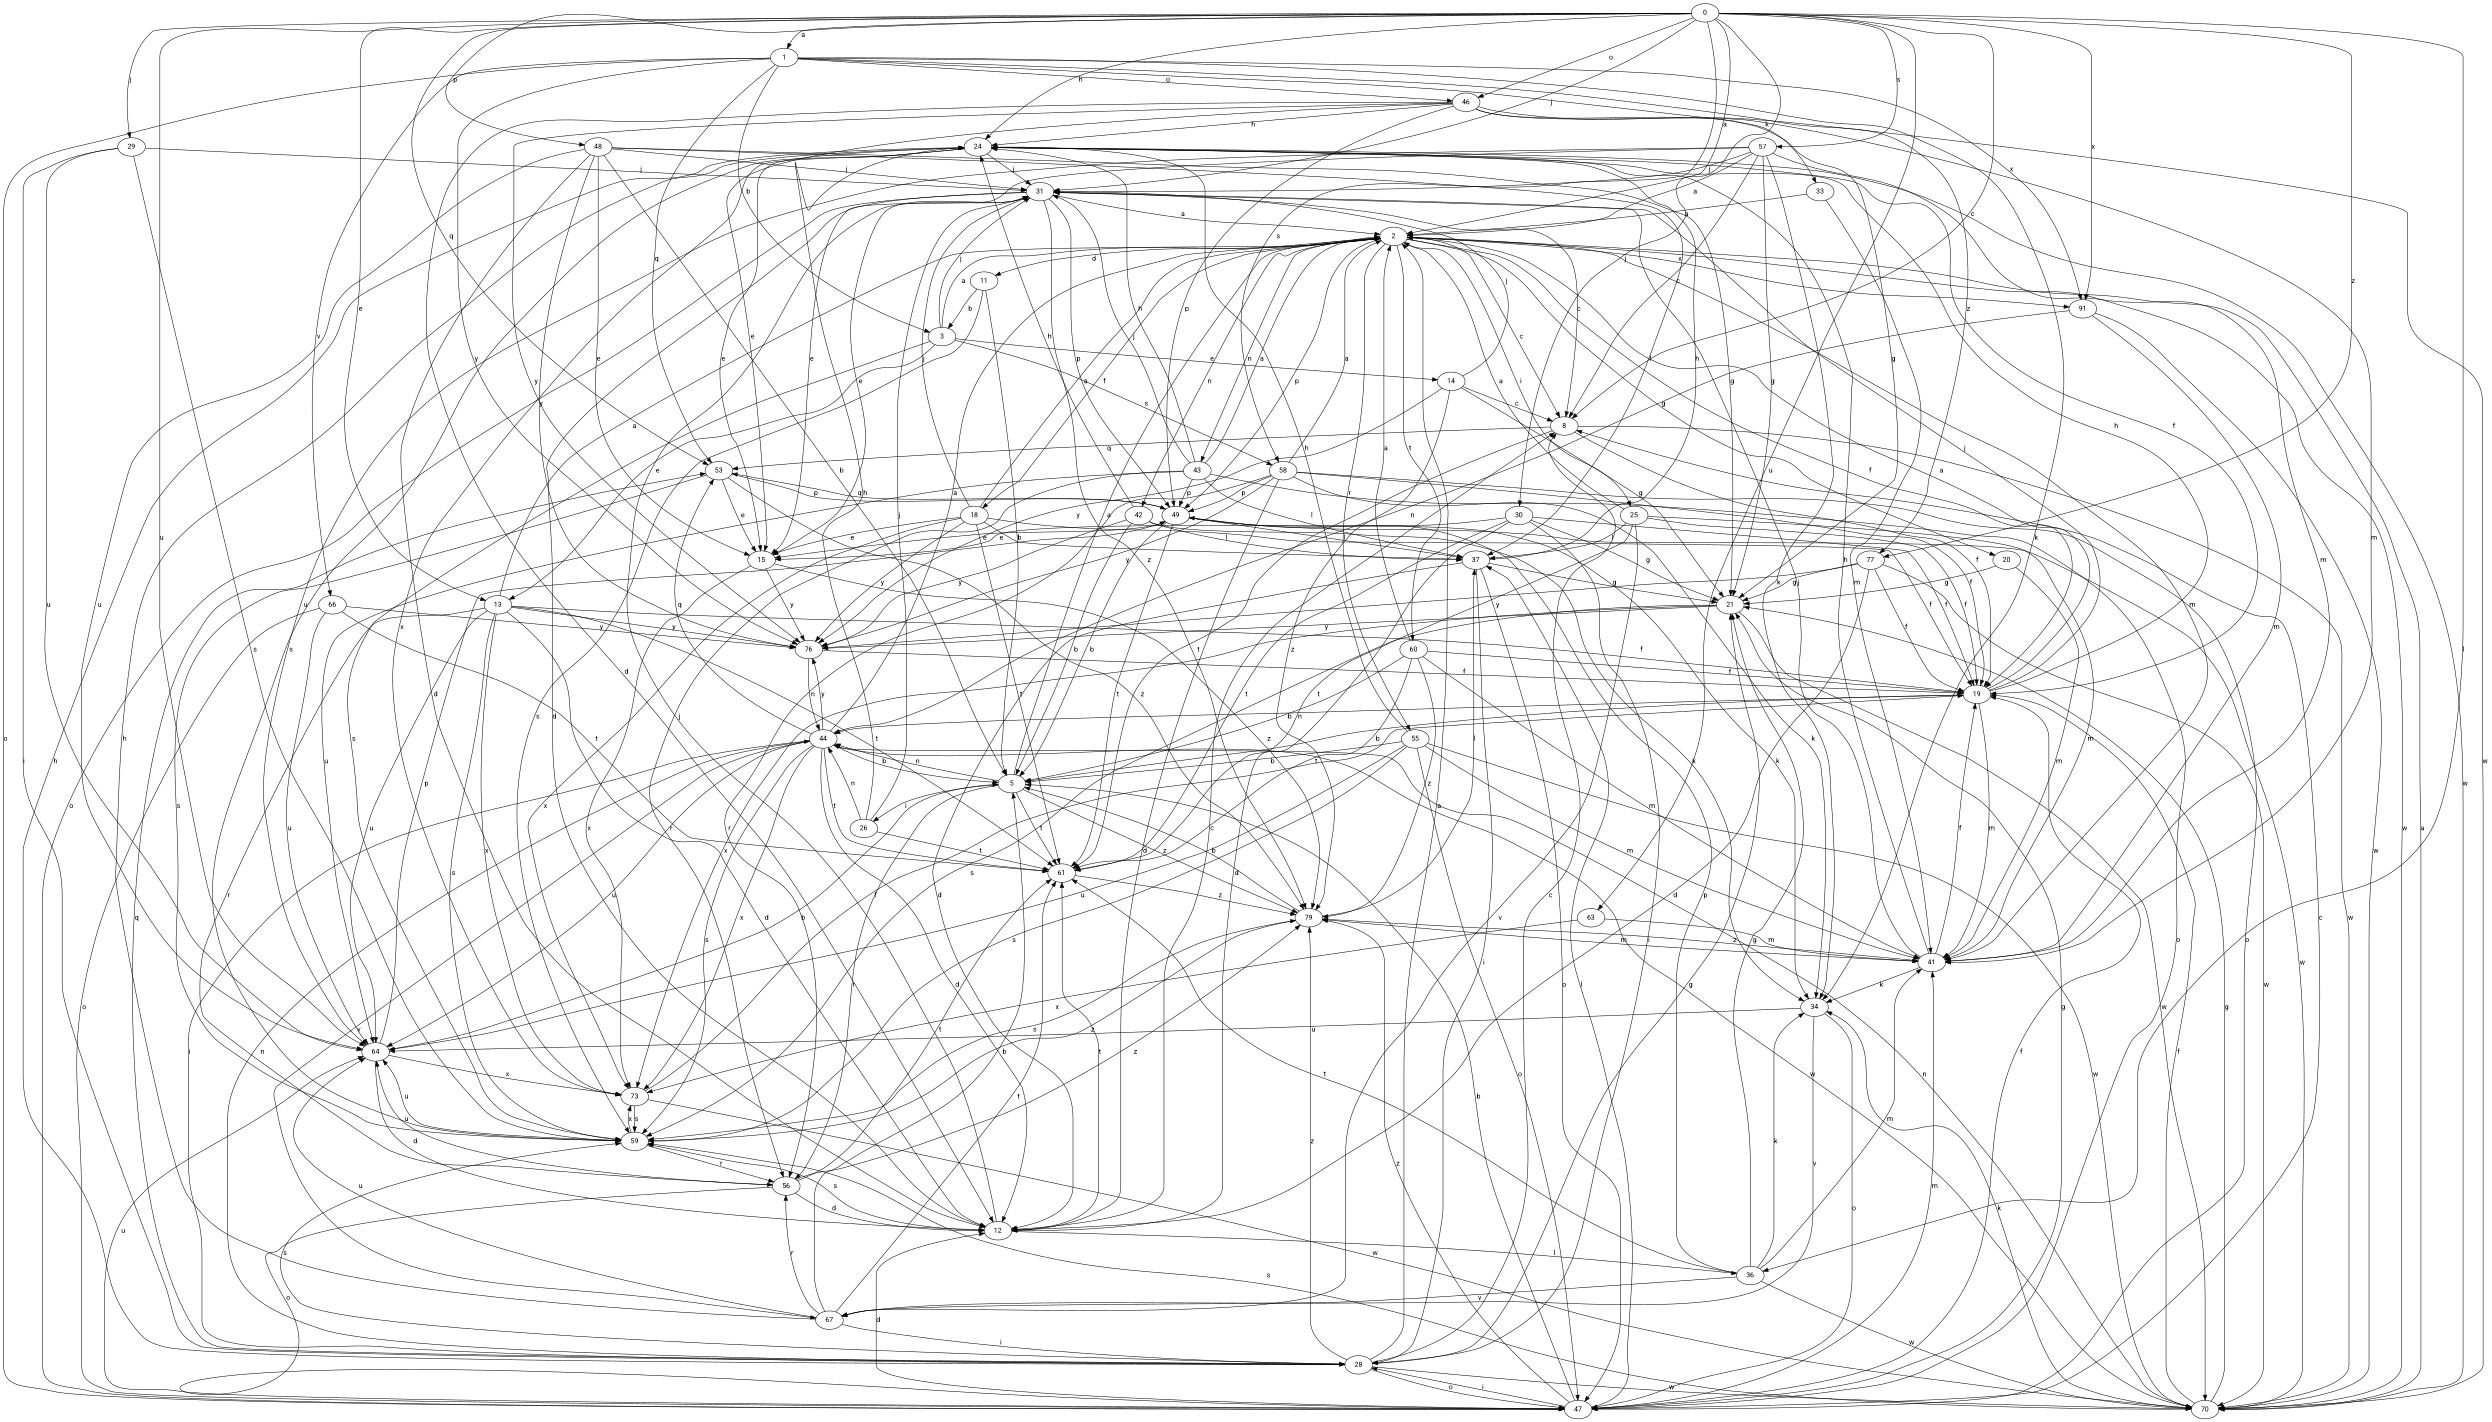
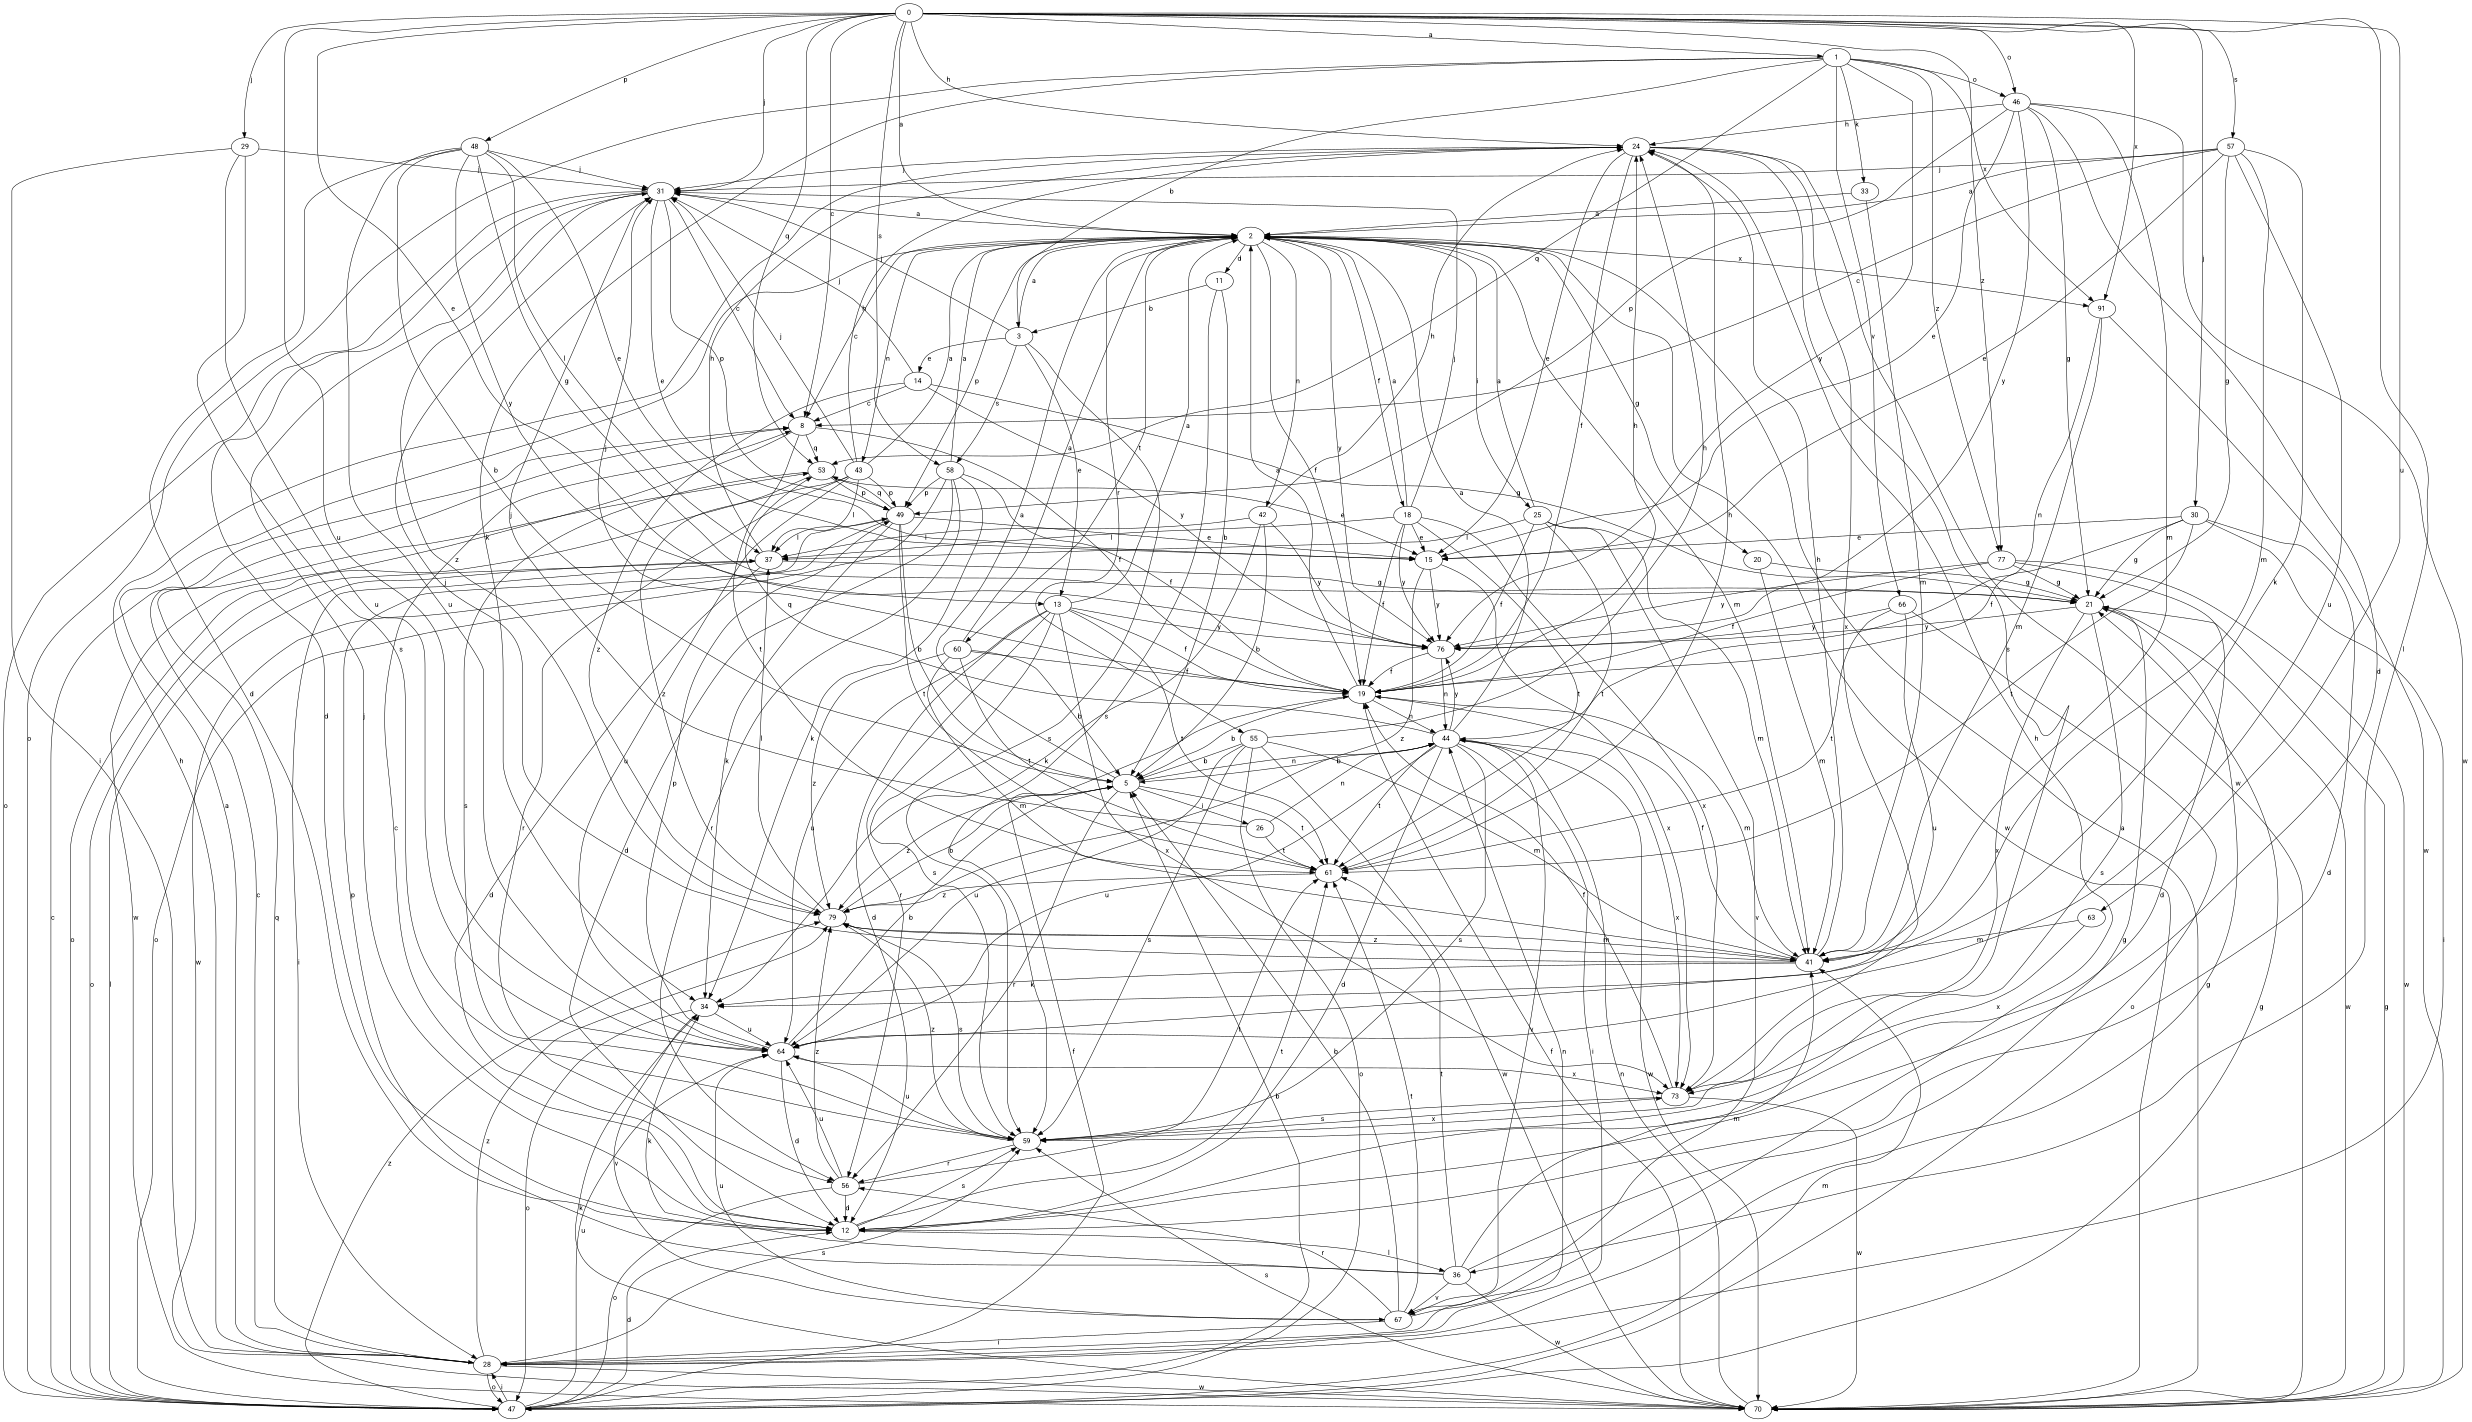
edge "26" -> "24": now "61" -> "24"
edge "58" -> "76": now "2" -> "76"
